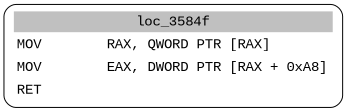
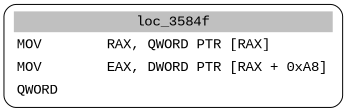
node "loc_3584f": text "RET" -> "QWORD"
